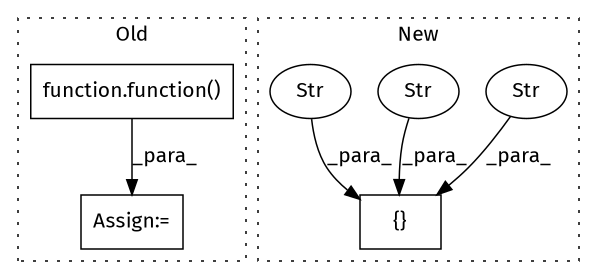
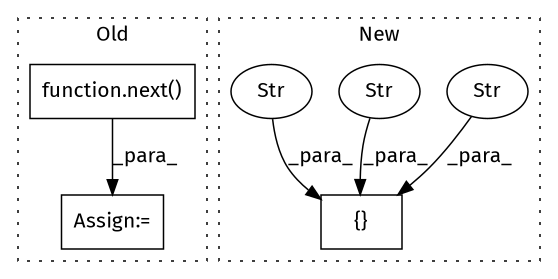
node "function.function()": label "function.function()" -> "function.next()"
